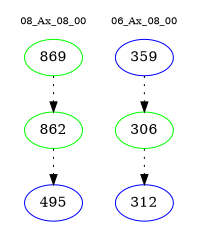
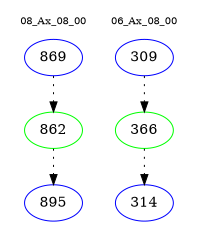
node "869": color green -> blue
node "359": label "359" -> "309"
node "306": label "306" -> "366"
node "495": label "495" -> "895"
node "312": label "312" -> "314"
